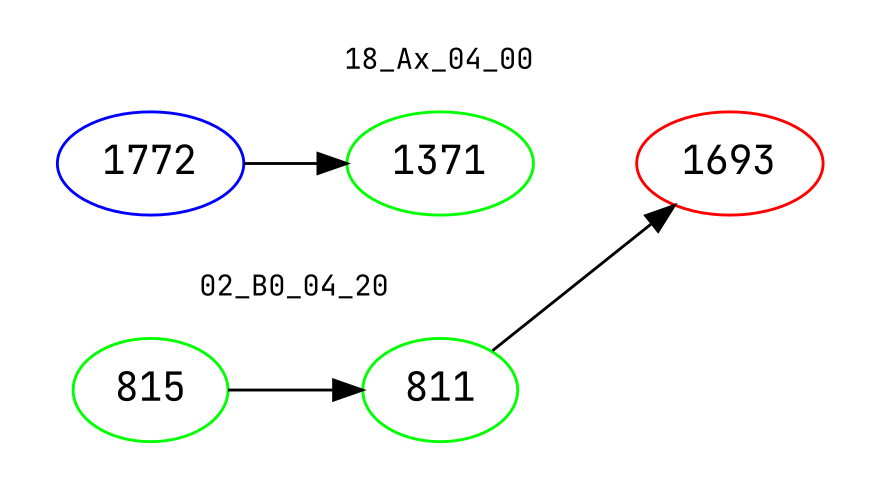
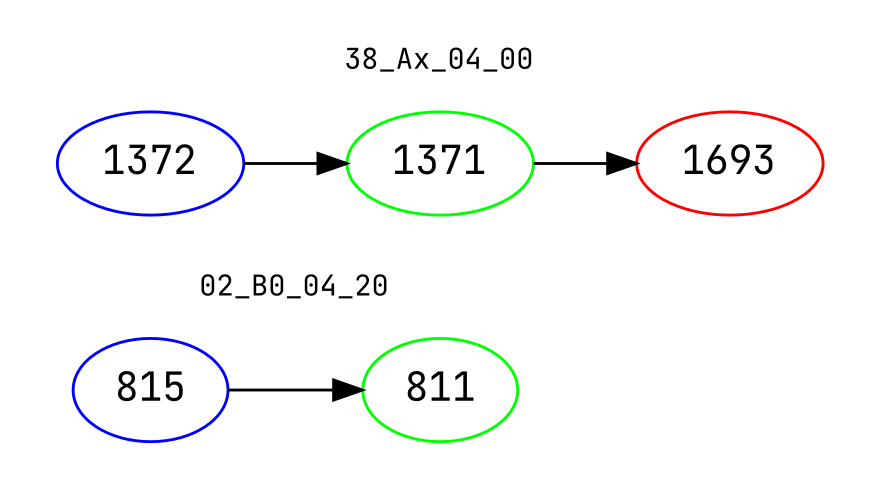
cluster "18_Ax_04_00": label "18_Ax_04_00" -> "38_Ax_04_00"
node "1772": label "1772" -> "1372"
edge "811" -> "1693": now "1371" -> "1693"
node "815": color green -> blue
